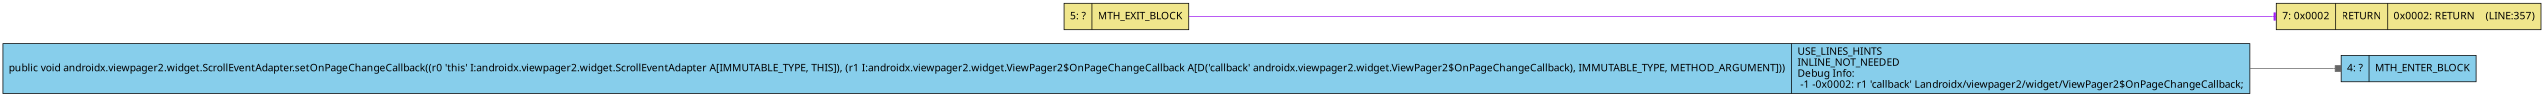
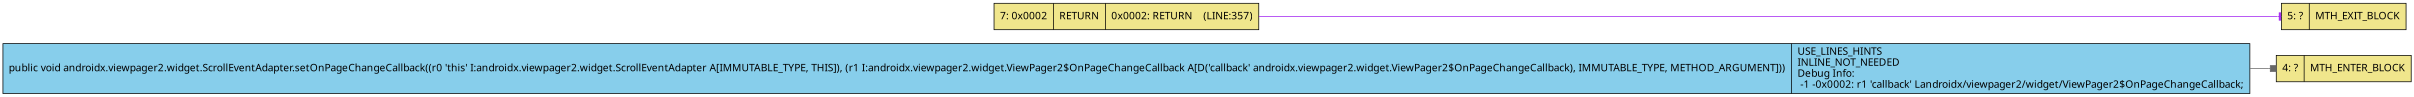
edge "5: ?" -> "7: 0x0002": reversed
node "4: ?": fillcolor skyblue -> khaki
